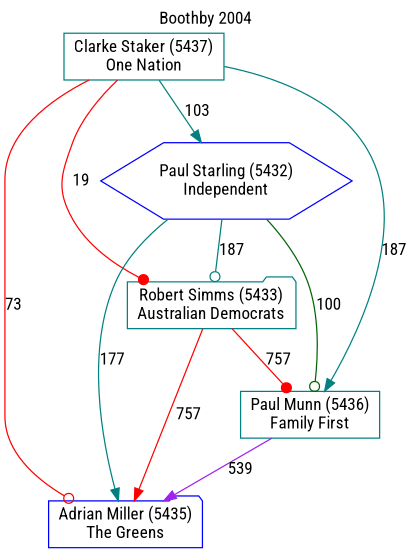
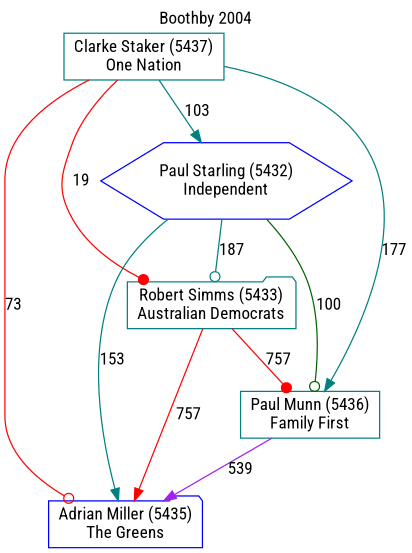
edge "Clarke Staker (5437) One Nation" -> "Paul Munn (5436) Family First": label "187" -> "177"
edge "Paul Starling (5432) Independent" -> "Adrian Miller (5435) The Greens": label "177" -> "153"
